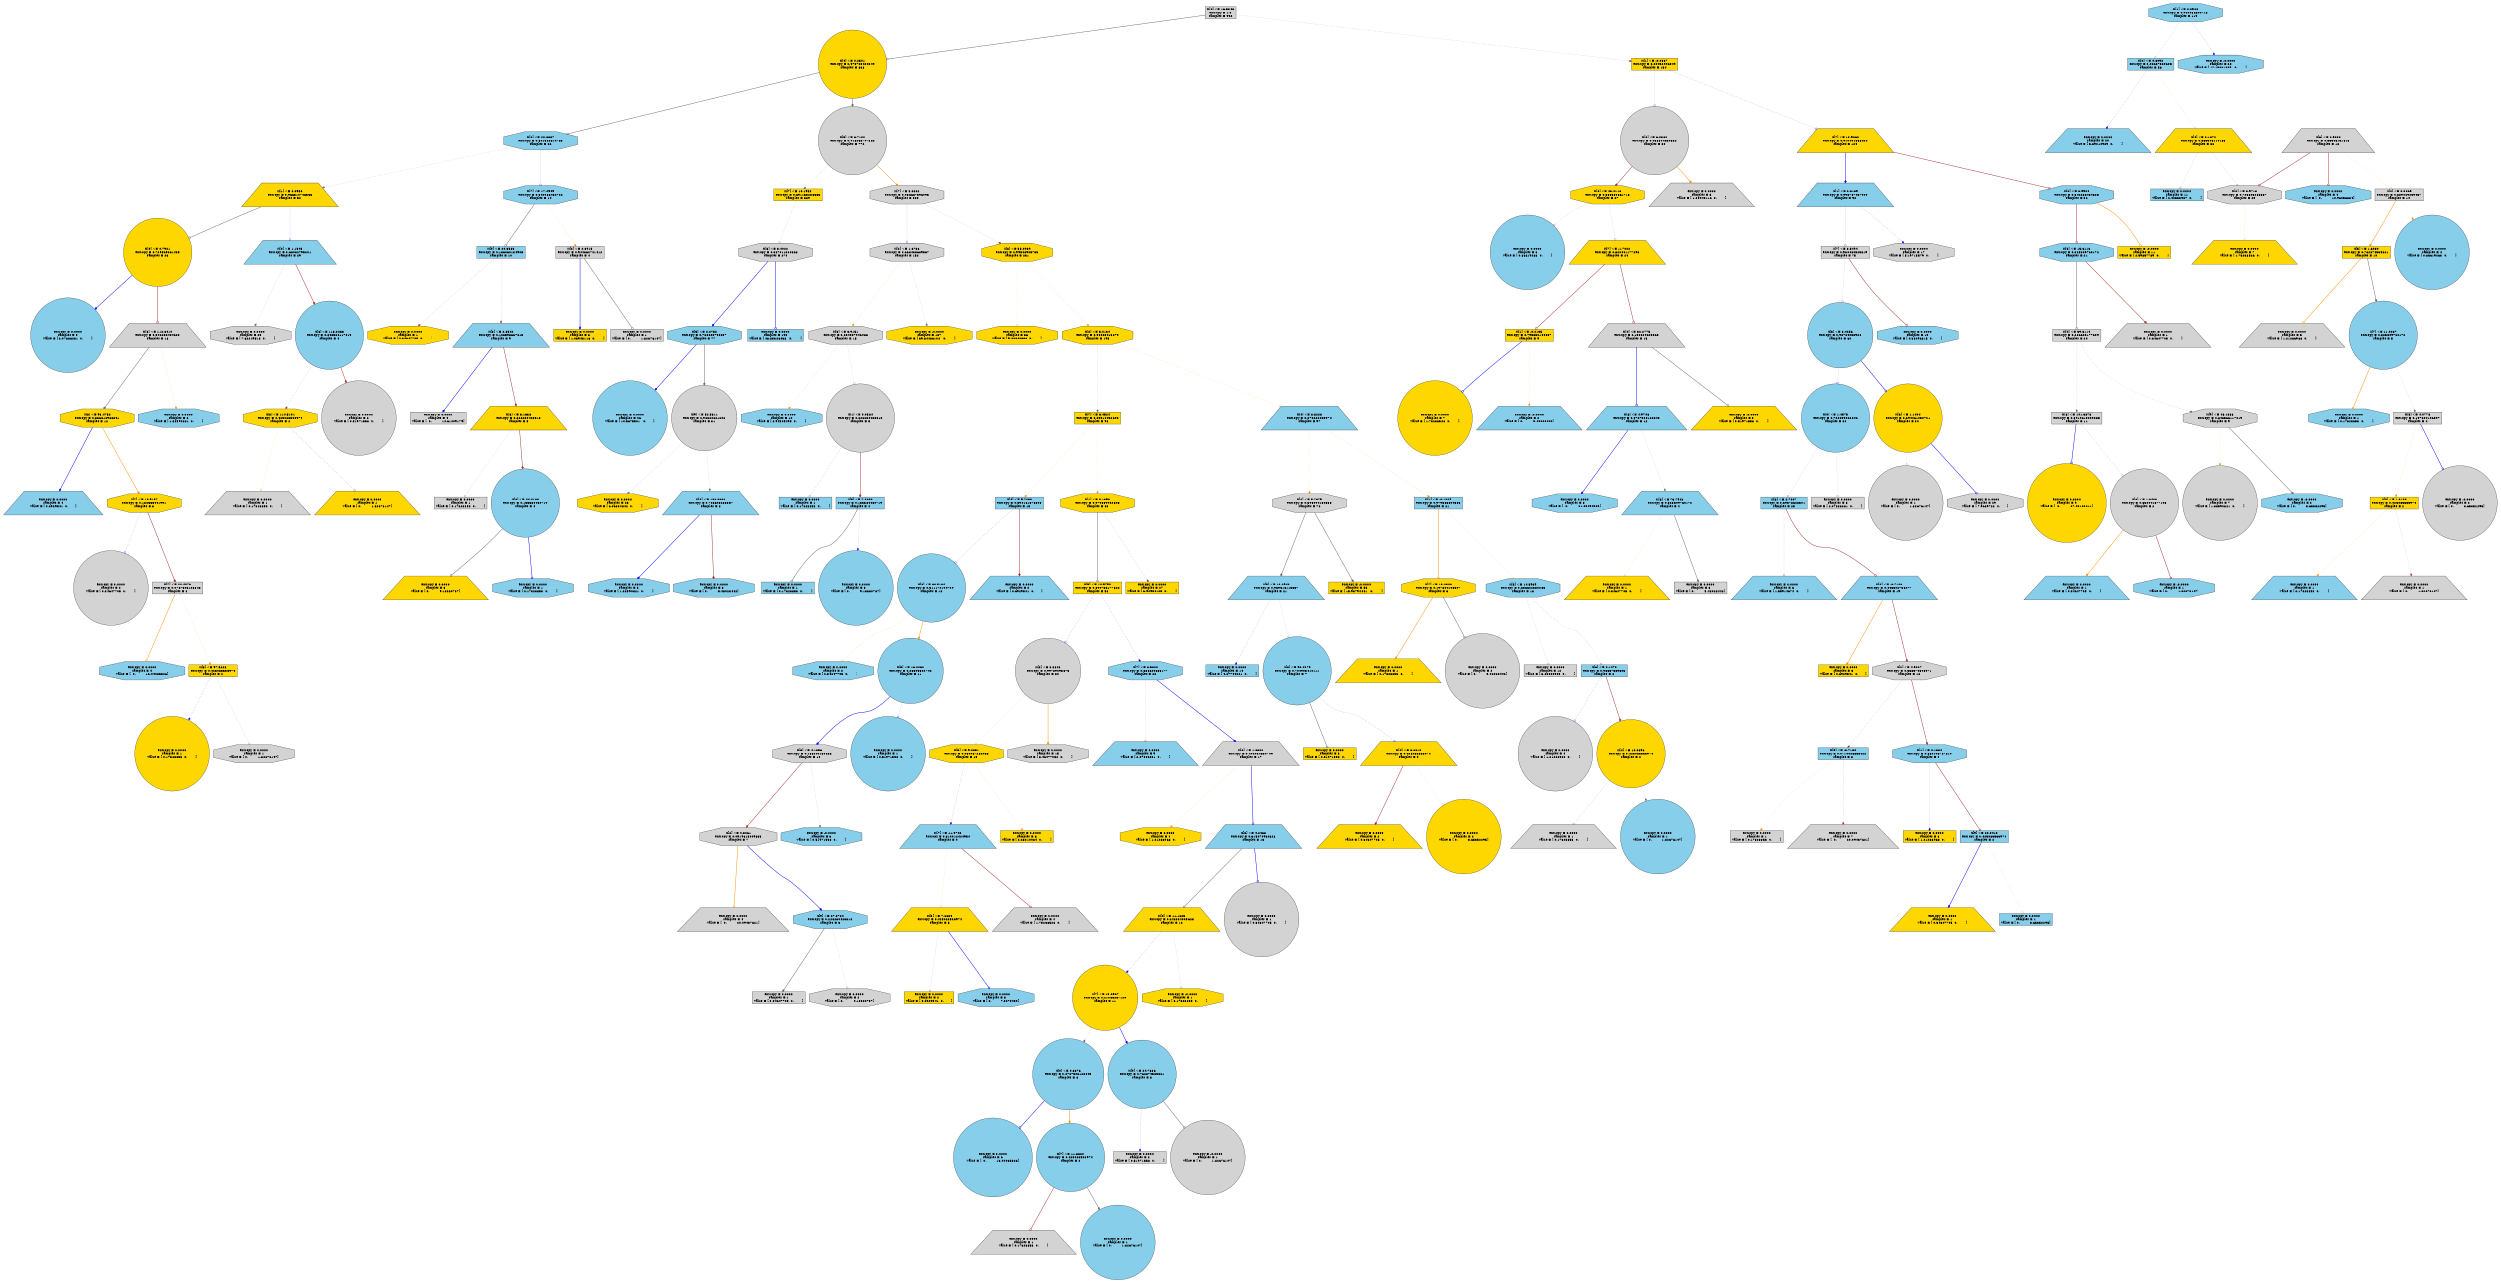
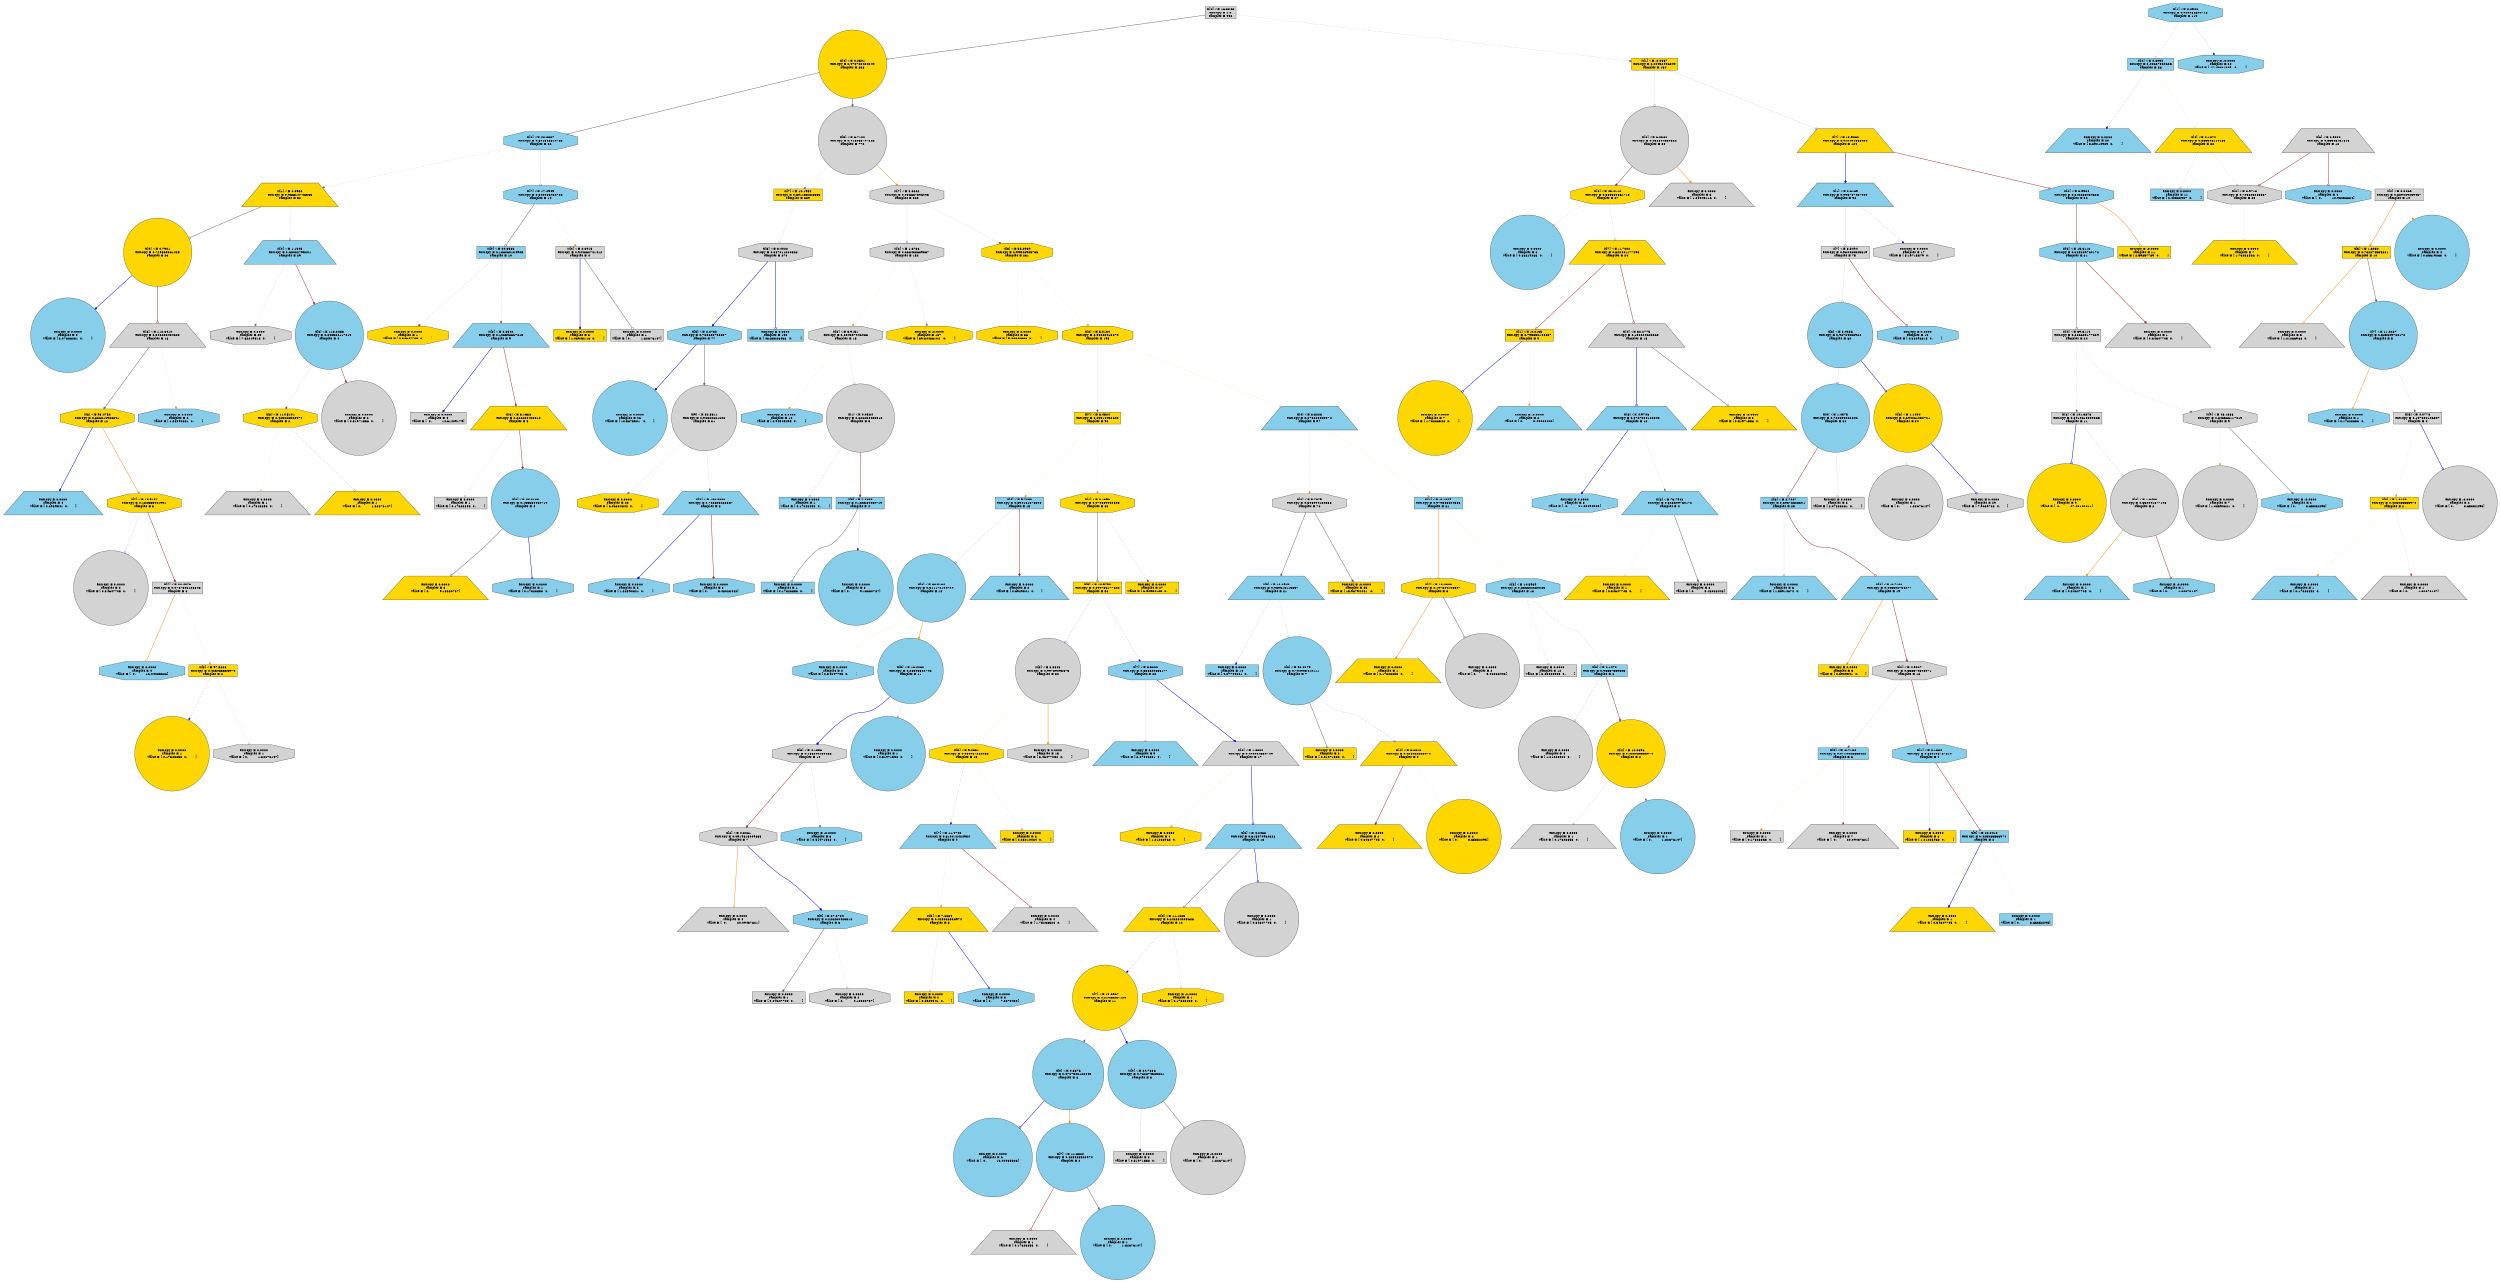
edge "X[0] <= 1.4575 entropy = 0.728659062846 samples = 30" -> "X[3] <= 2.7007 entropy = 0.59378628501 samples = 25": style dotted -> bold
edge "X[7] <= 11.9742 entropy = 0.810012424954 samples = 9" -> "X[5] <= 7.6634 entropy = 0.425083533974 samples = 5": arrowhead odot -> diamond
